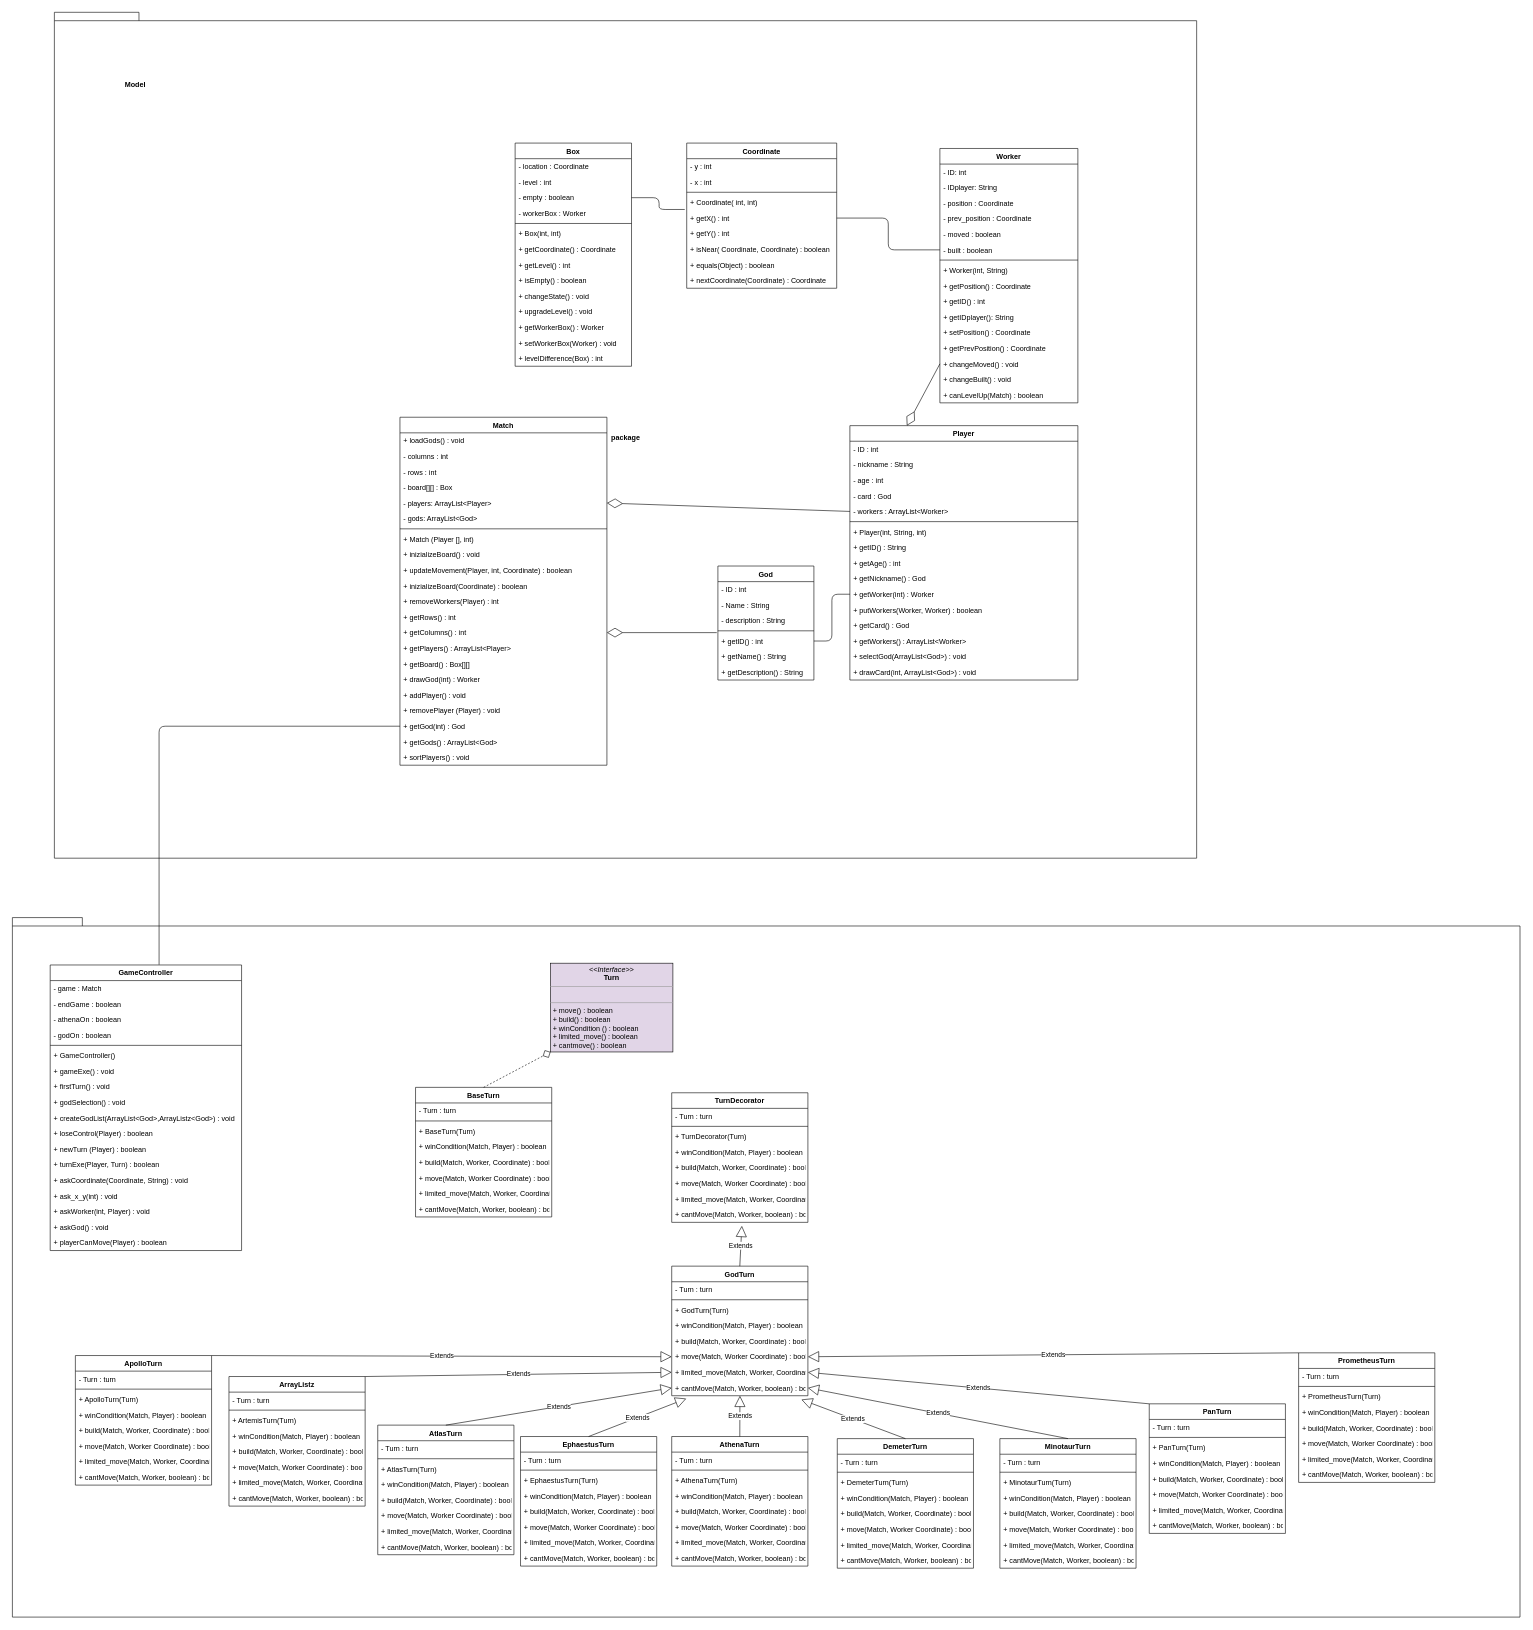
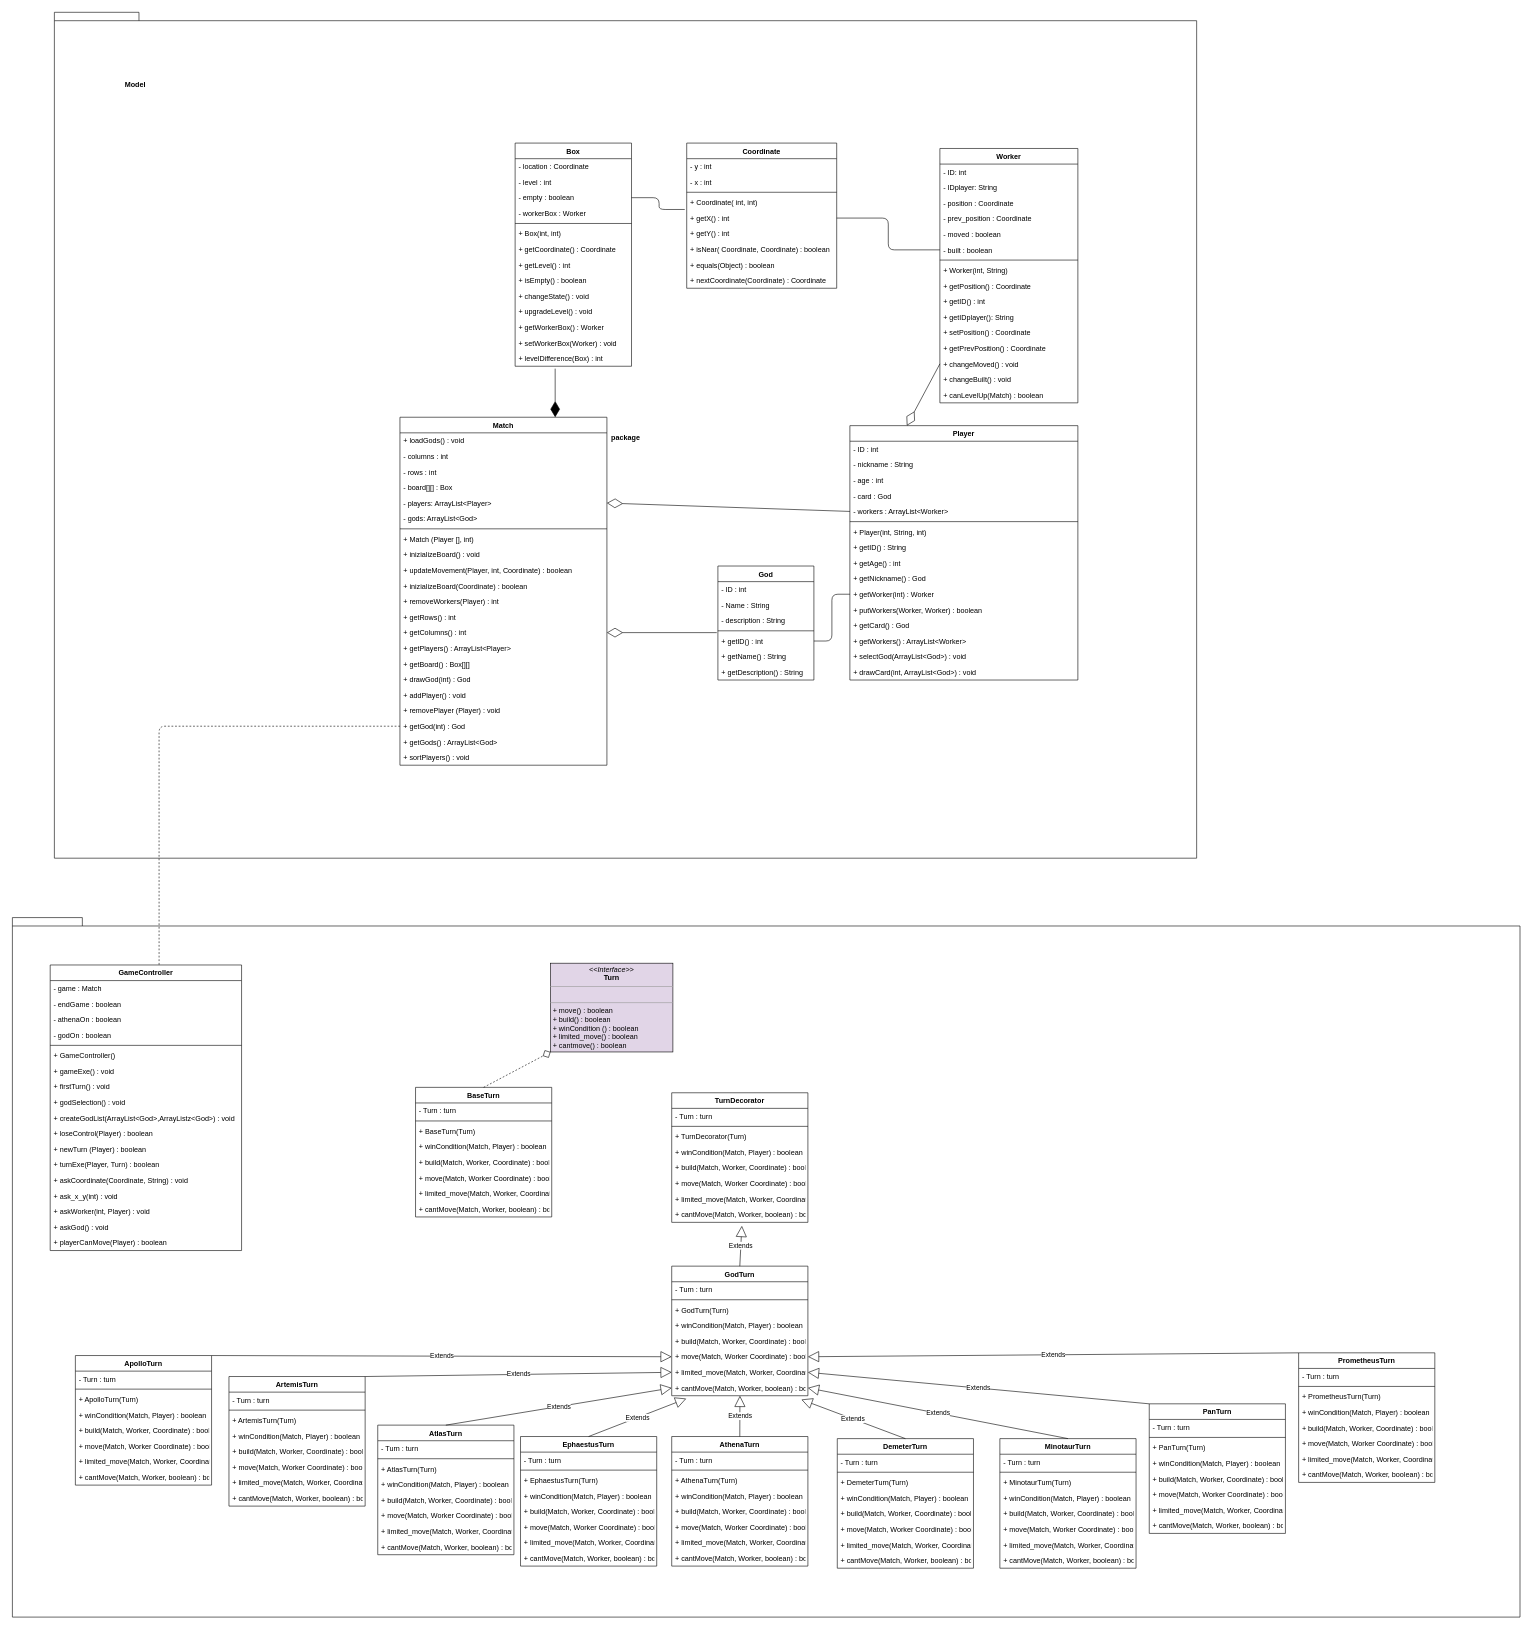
edge "+ levelDifference(Box) : int" -> "Match": added
node "+ drawGod(int) : Worker": label "+ drawGod(int) : Worker" -> "+ drawGod(int) : God"
edge "+ getGod(int) : God" -- "GameController": style solid -> dashed
node "ArrayListz": label "ArrayListz" -> "ArtemisTurn"
